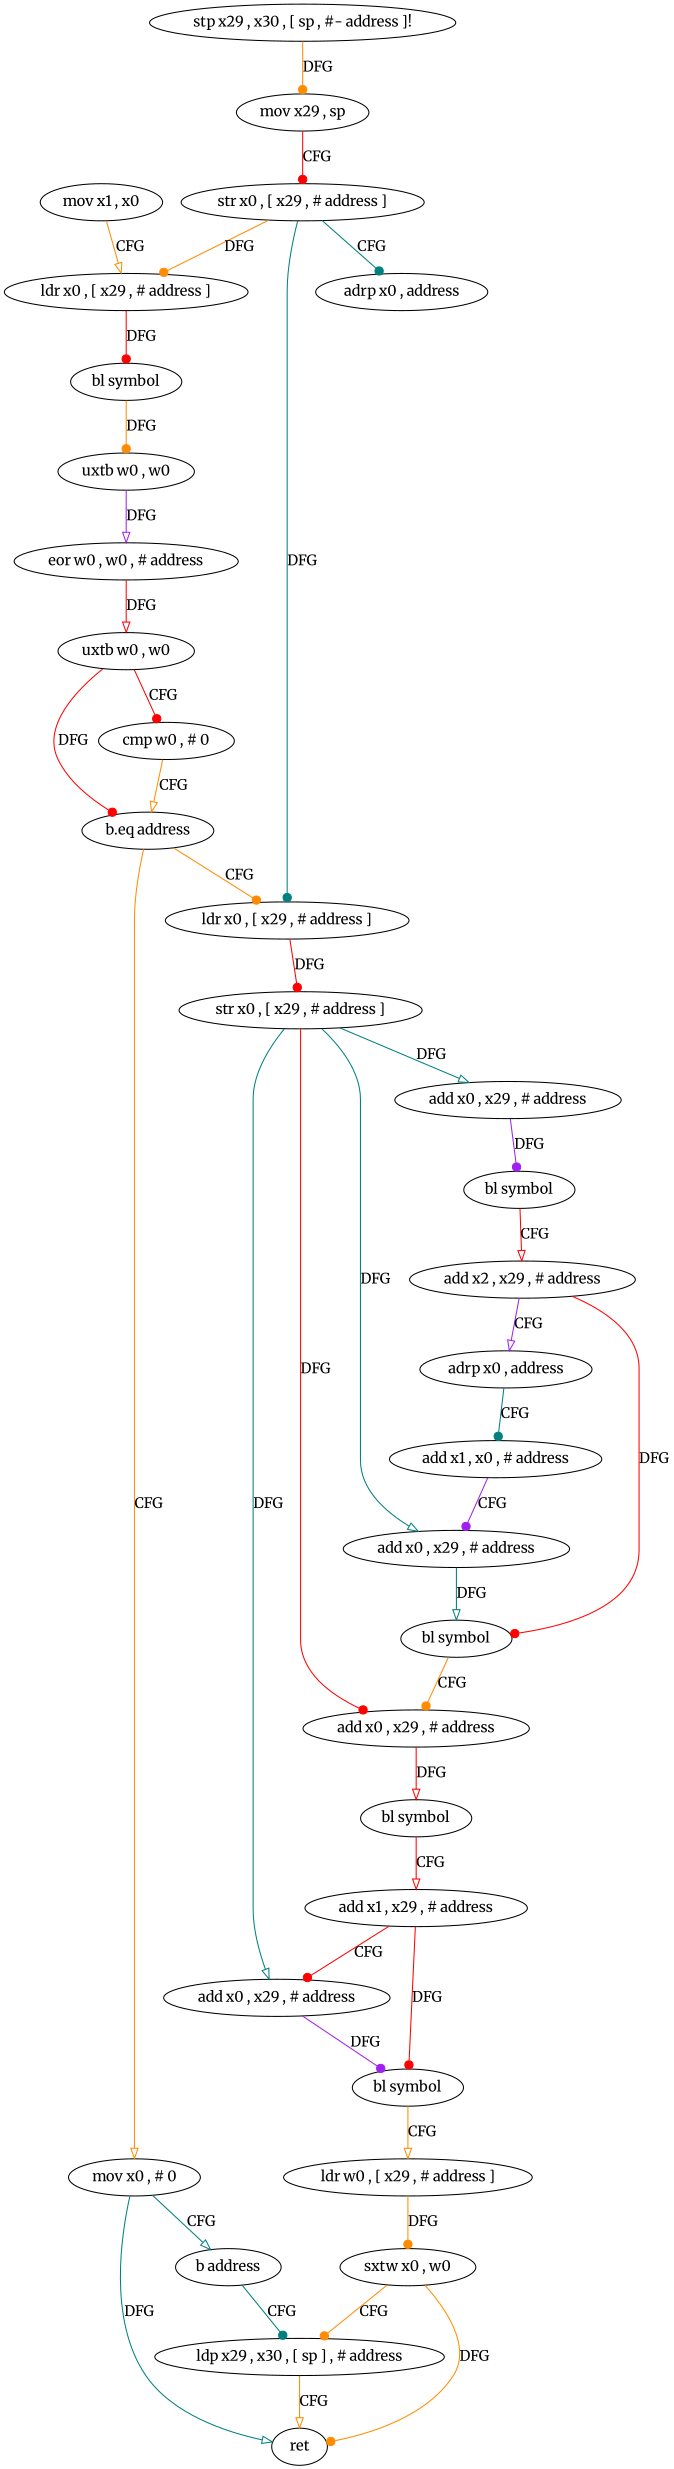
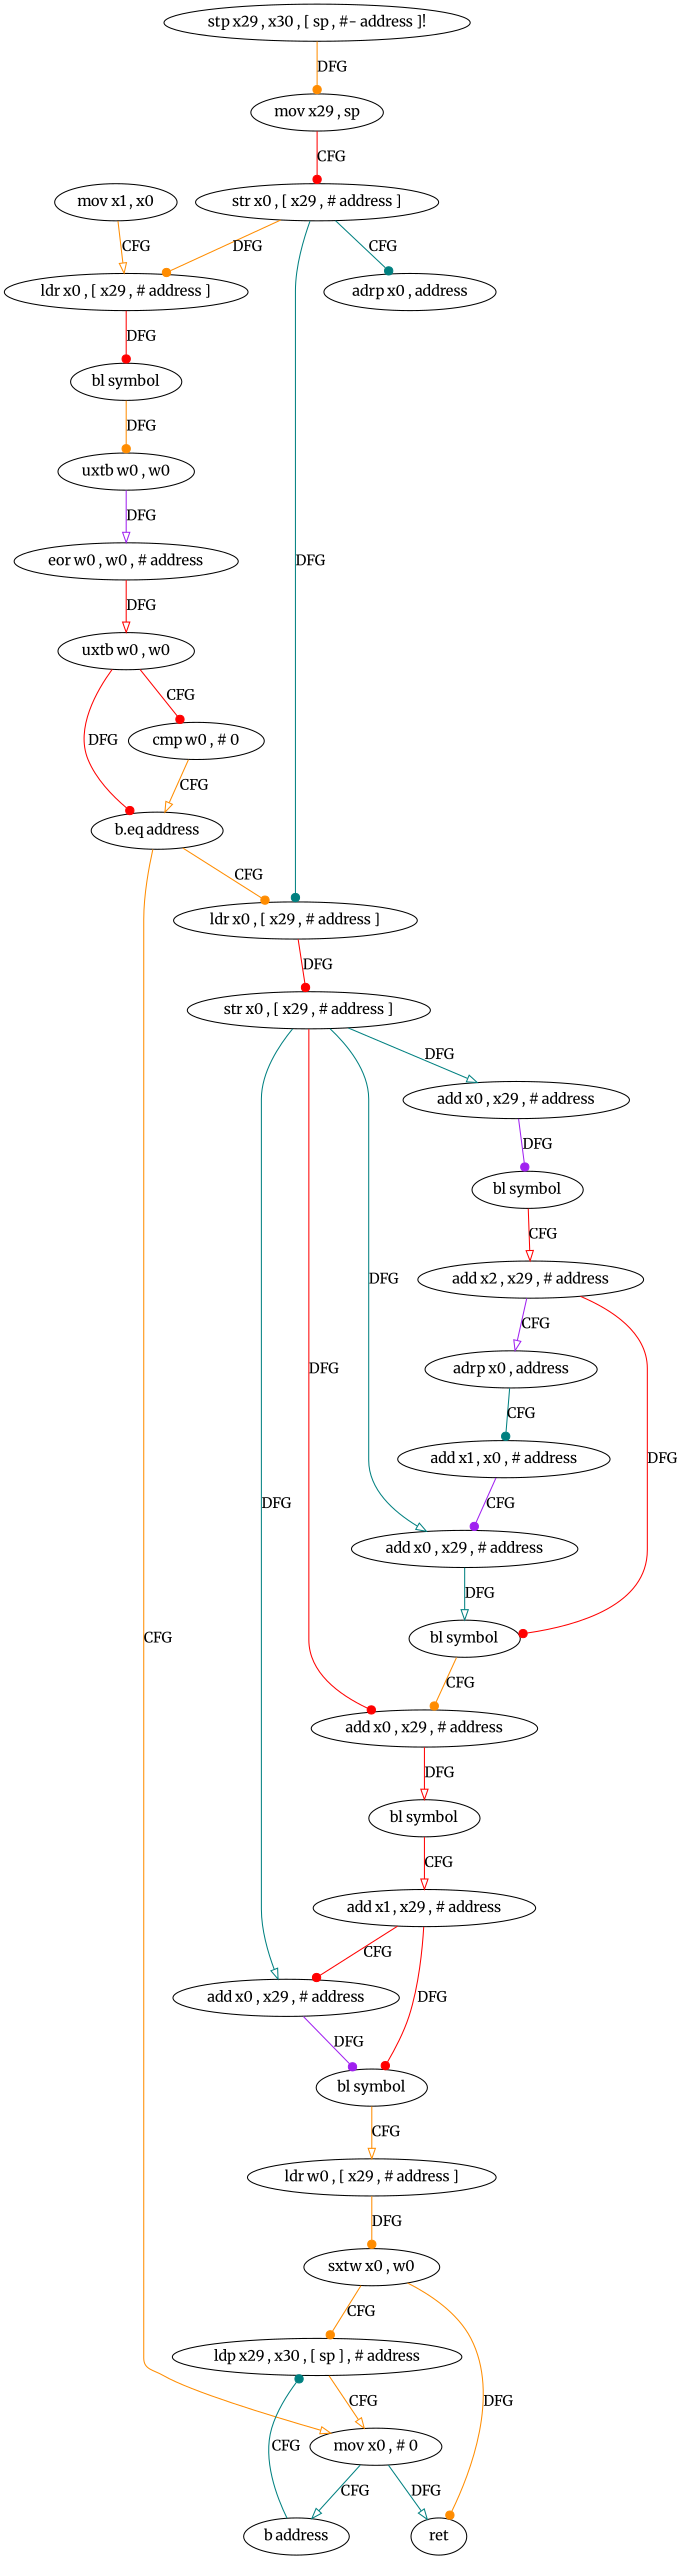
edge "ldp x29 , x30 , [ sp ] , # address" -> "ret": now "ldp x29 , x30 , [ sp ] , # address" -> "mov x0 , # 0"
